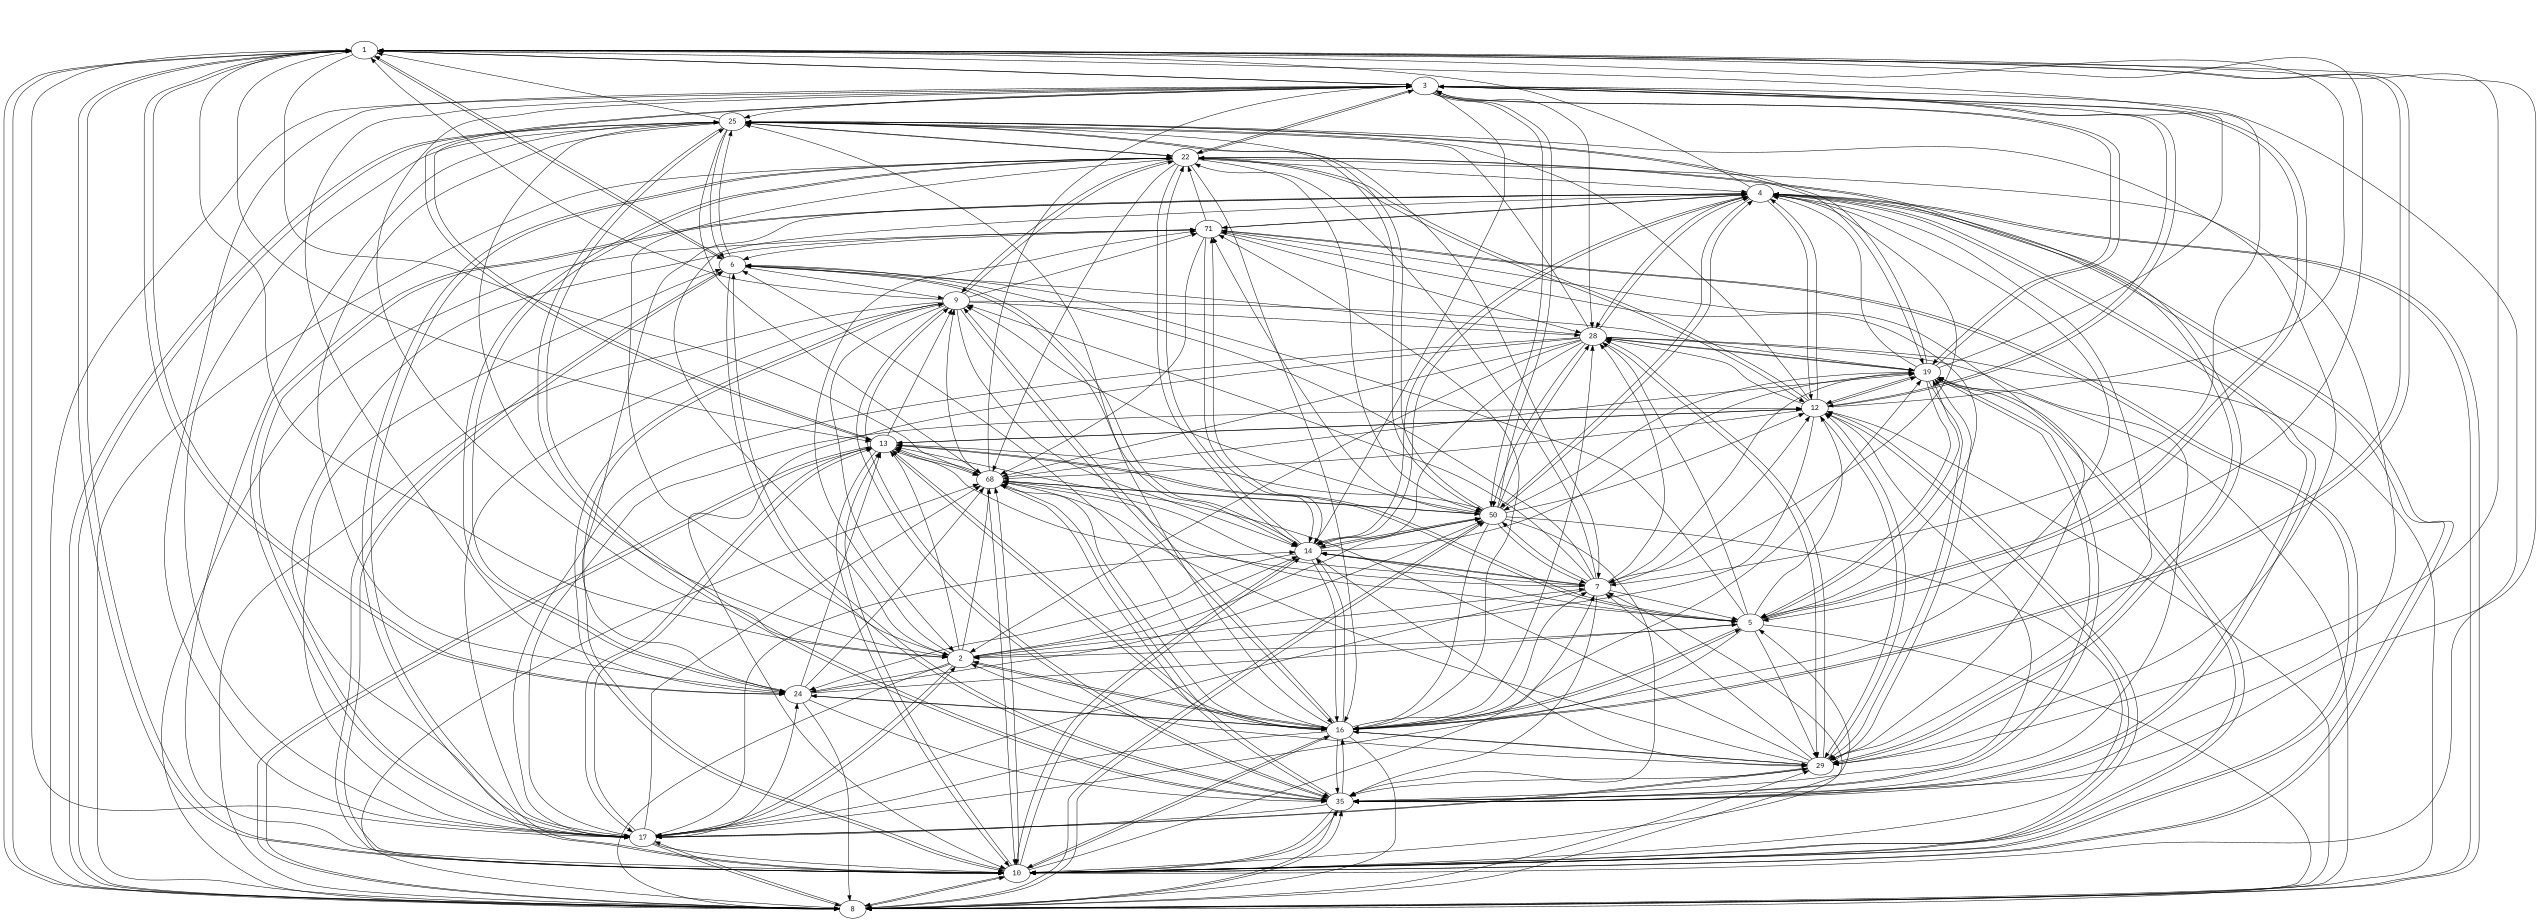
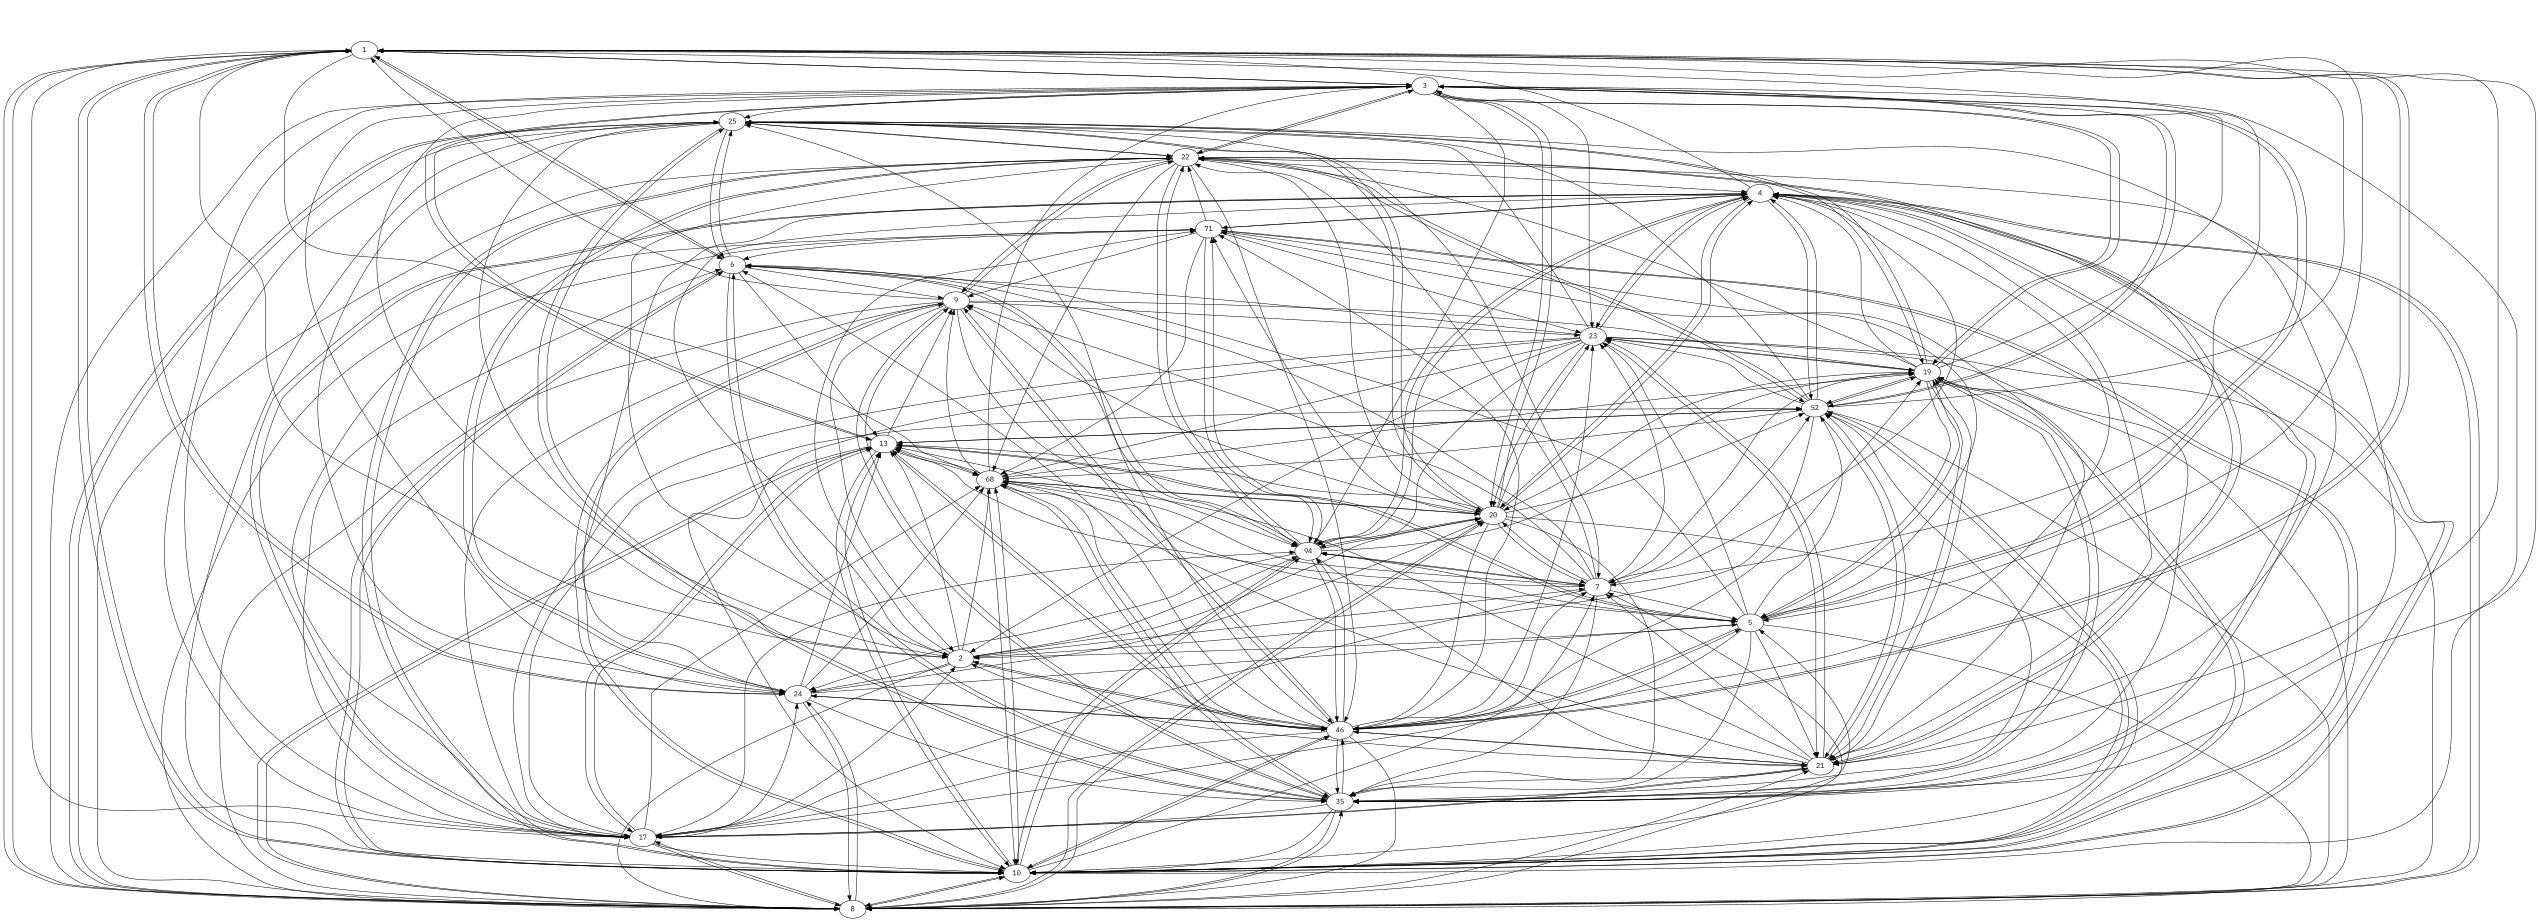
edge "25" -> "1": removed
edge "19" -> "22": added
edge "9" -> "71": reversed
edge "25" -> "68": removed
edge "1" -> "13": now "6" -> "13"
node "28": label "28" -> "23"
node "12": label "12" -> "52"
node "50": label "50" -> "20"
node "14": label "14" -> "94"
node "16": label "16" -> "46"
edge "8" -> "68": now "8" -> "24"
node "29": label "29" -> "21"
edge "2" -> "17": removed
edge "10" -> "35": now "5" -> "35"
